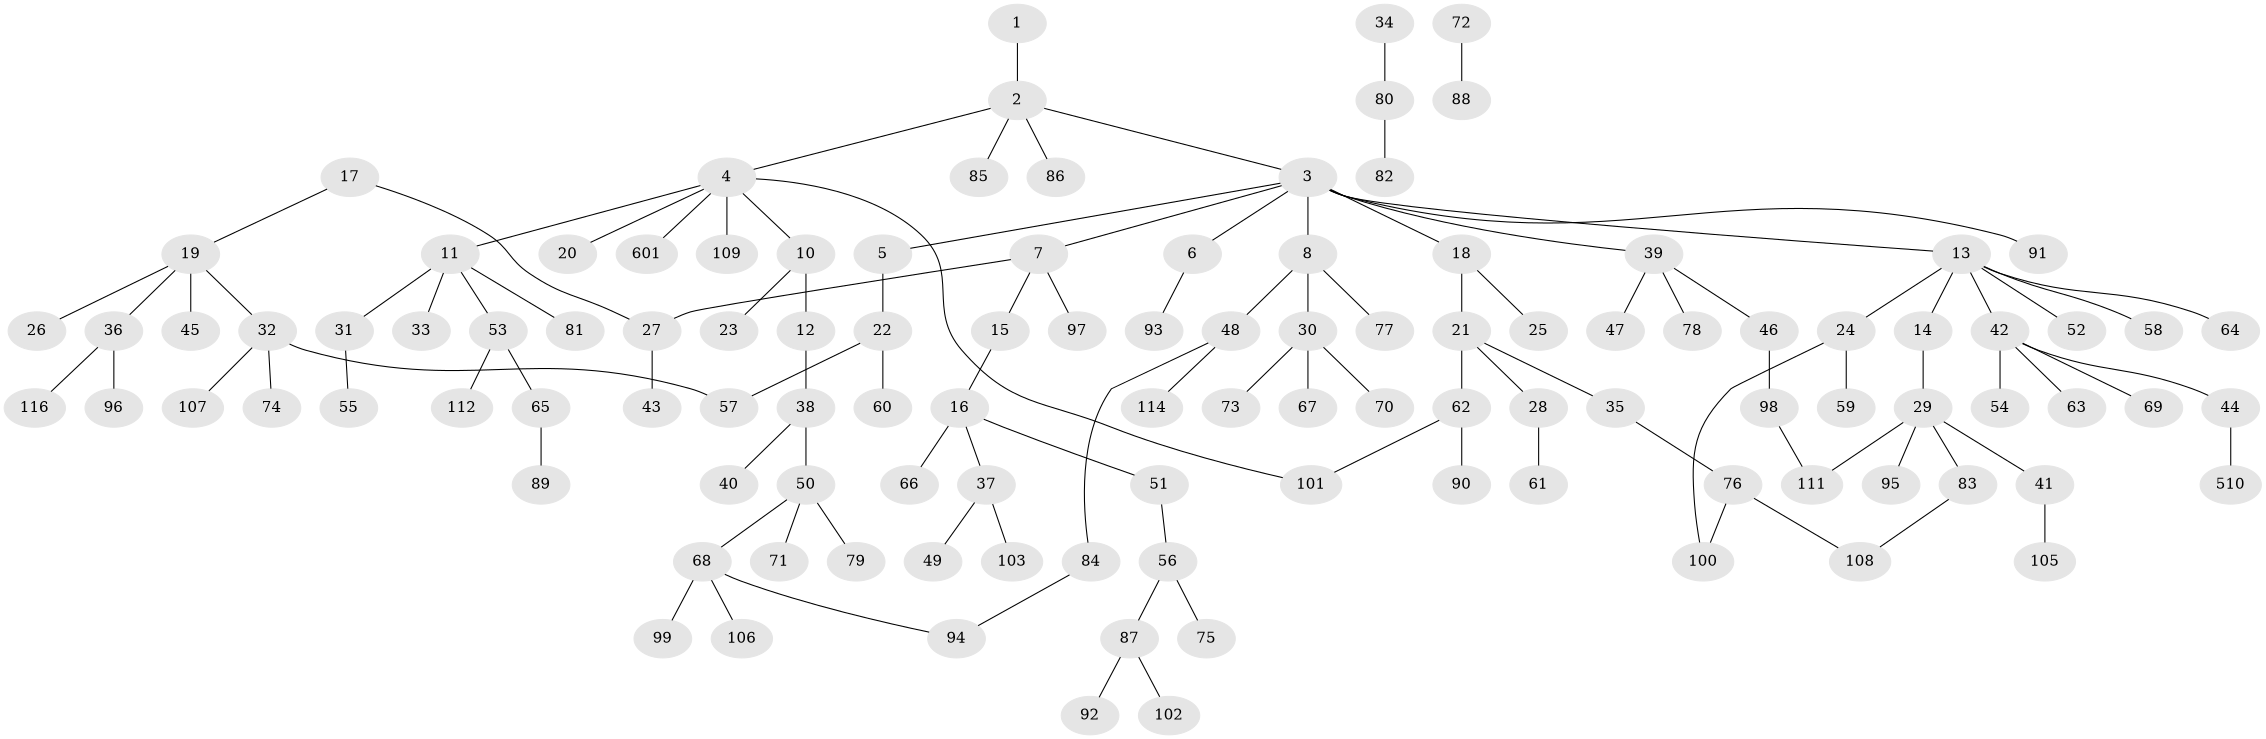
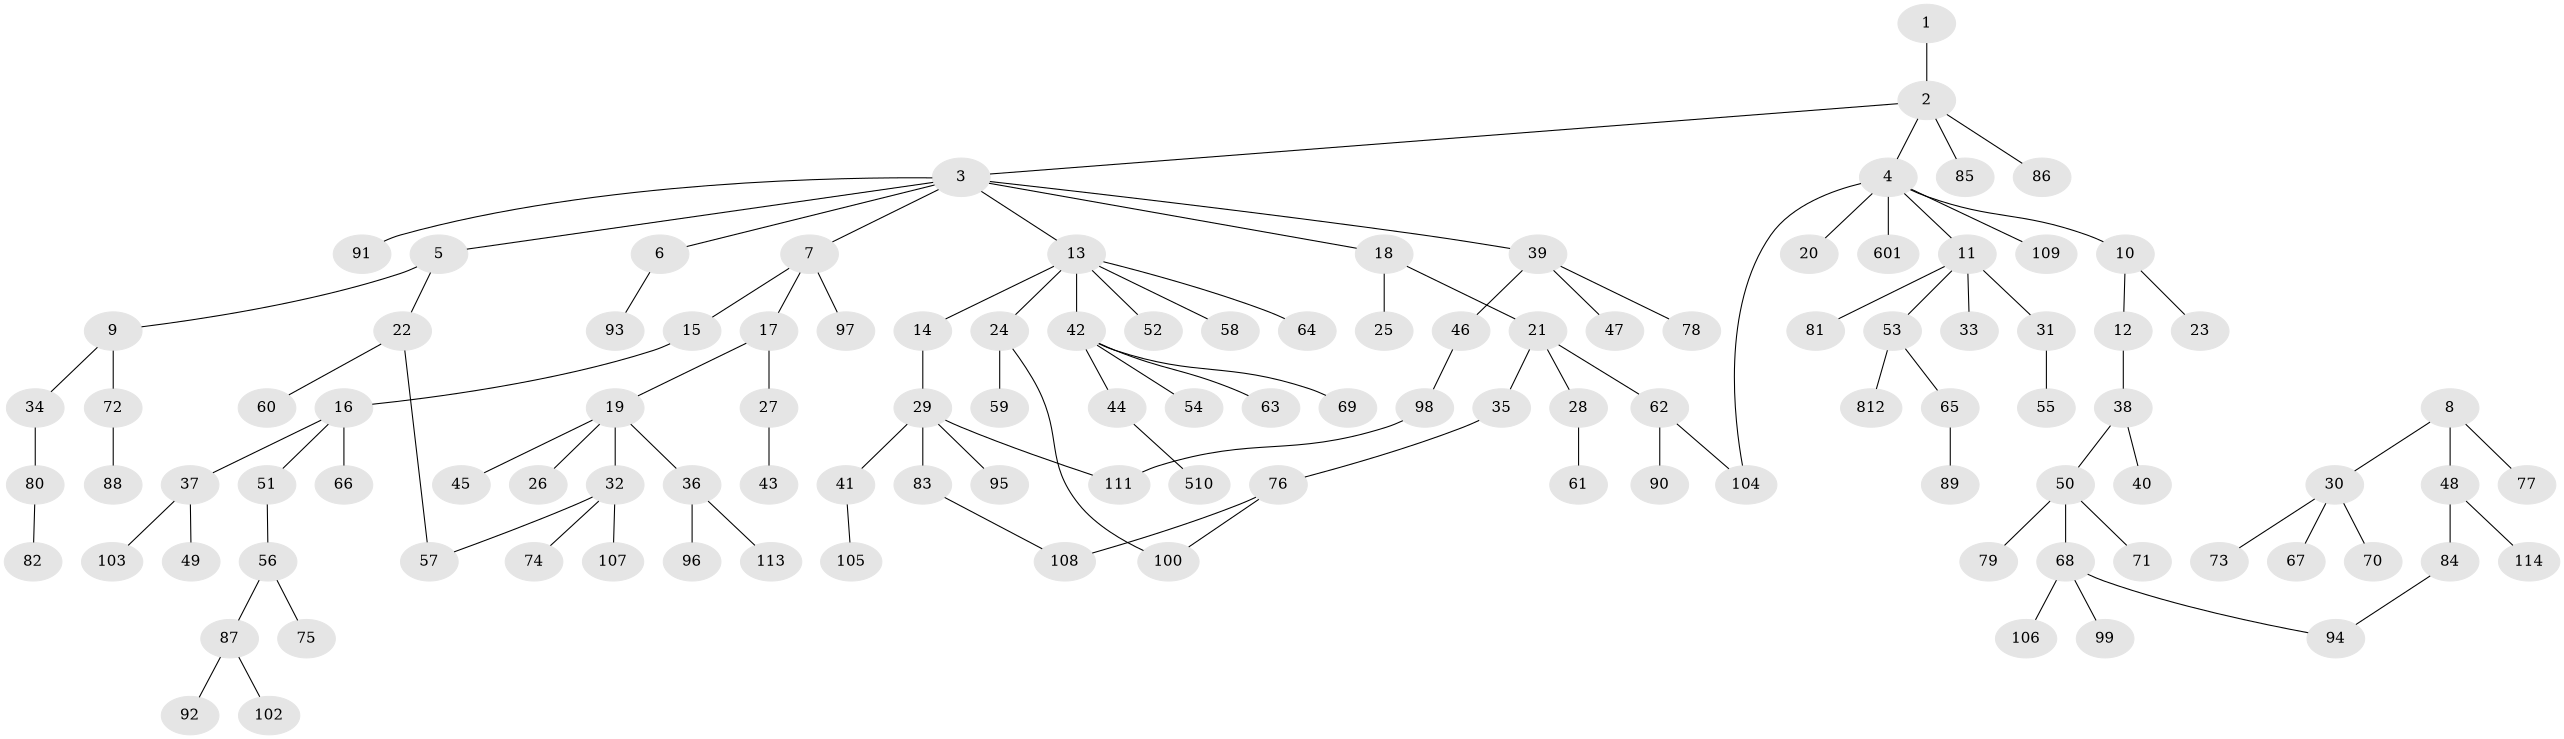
edge "3" -- "8": removed
edge "7" -- "27": now "7" -- "17"
node "9": added
node "116": label "116" -> "113"
node "112": label "112" -> "812"
node "101": label "101" -> "104"
